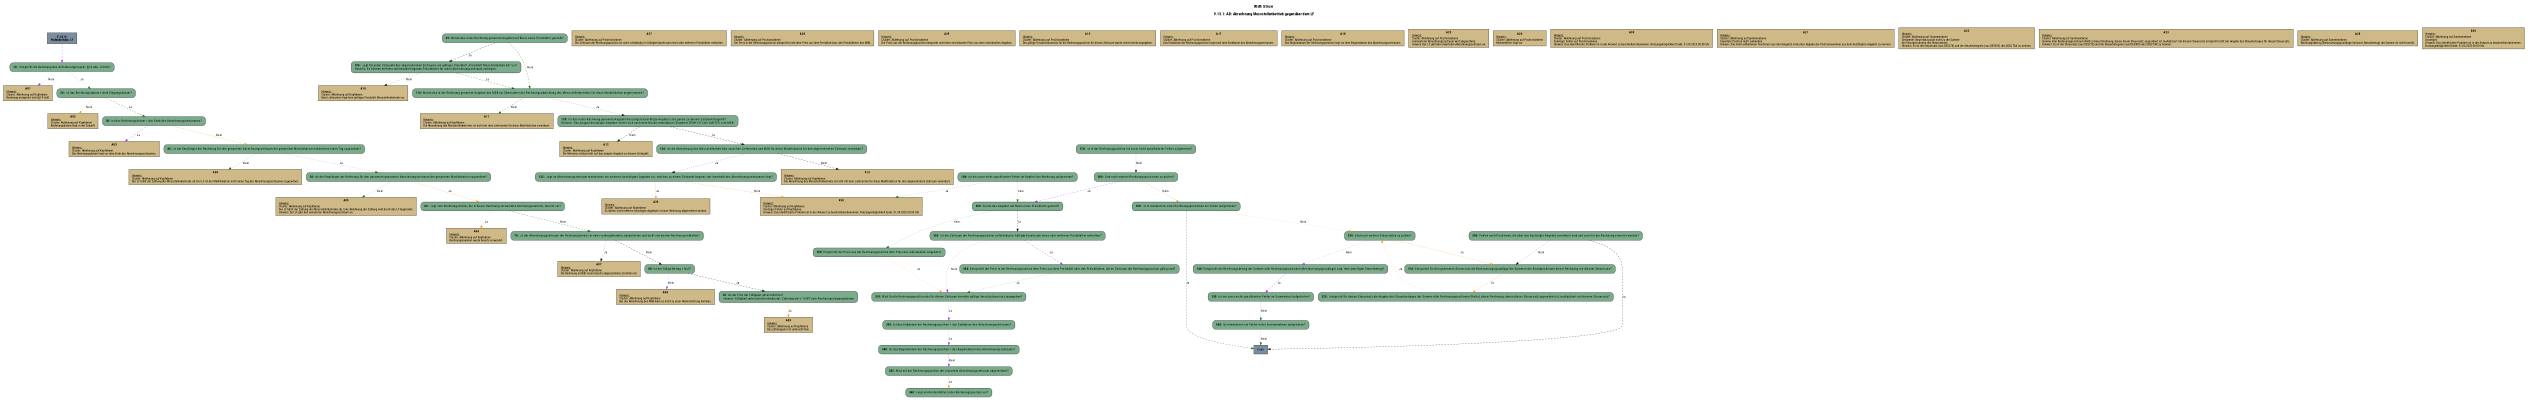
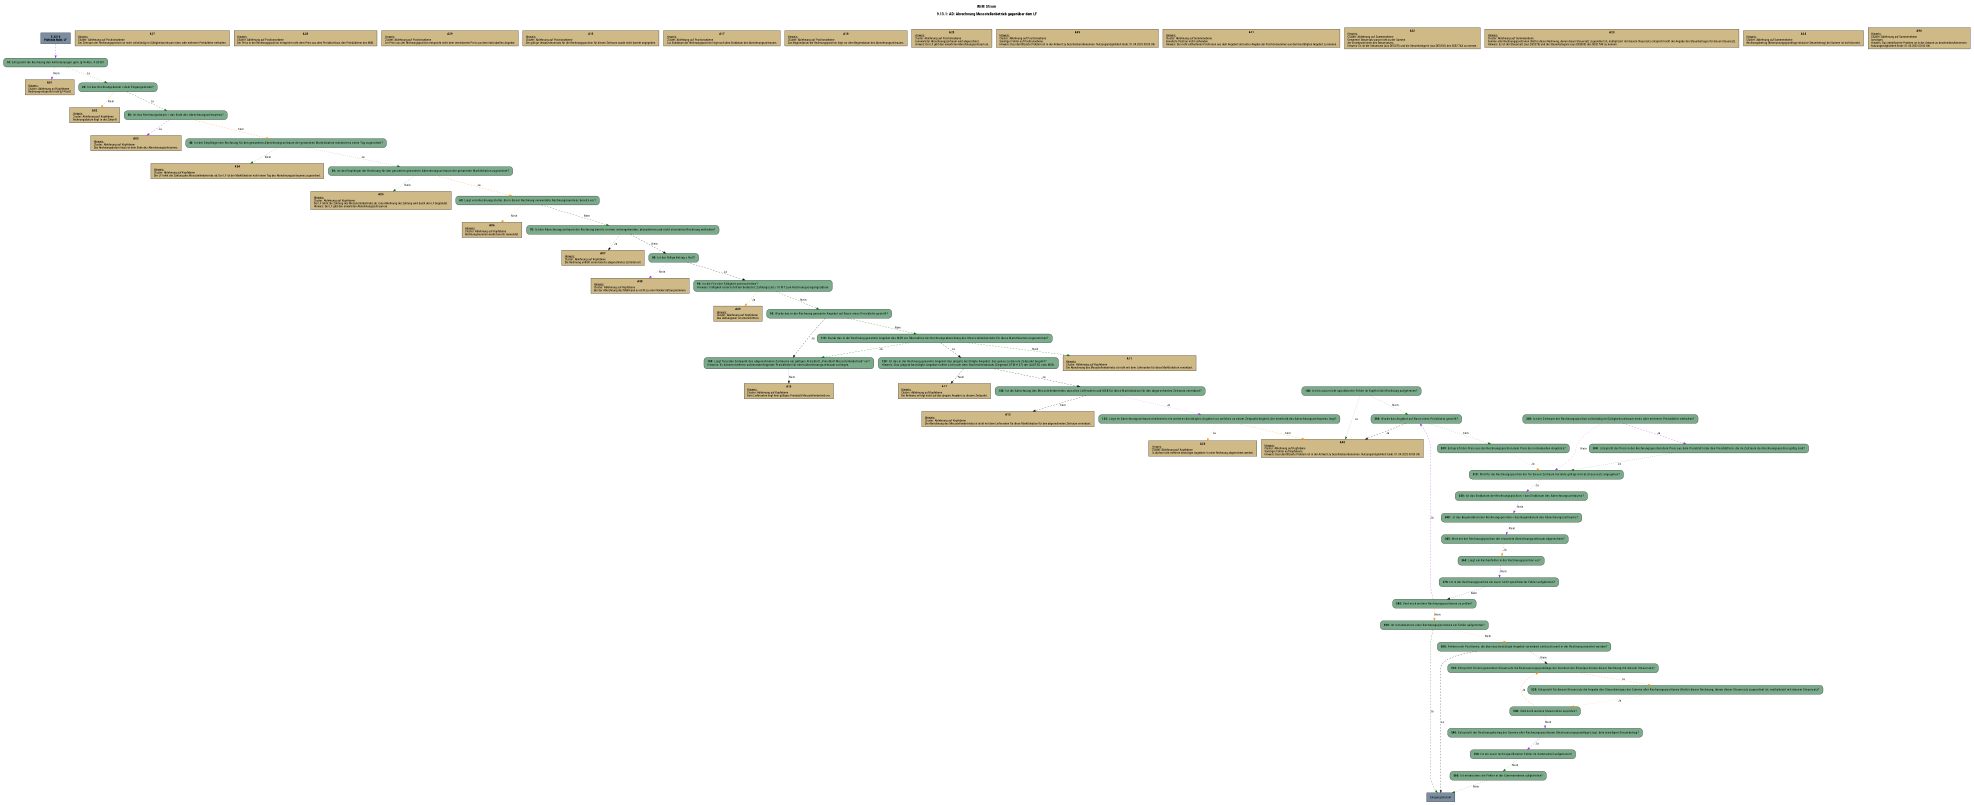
node "A20": removed
edge "100:" -> "110:": reversed
edge "110:" -> "120:": style dotted -> dashed
edge "130:" -> "135:": color black -> purple
edge "135:" -> "A26": style dashed -> dotted
edge "300:" -> "303:": now "300:" -> "A90"
edge "390:" -> "530:": now "390:" -> "500:"
edge "60:" -> "A06": label "Ja" -> "Nein"
edge "90:" -> "95:": added, label "Nein"
edge "330:" -> "340:": label "Ja" -> "Nein"
node "Ende": label "Ende" -> "Eingangsdatum"
edge "340:" -> "345:": style dashed -> dotted
edge "360:" -> "370:": added, label "Nein"
